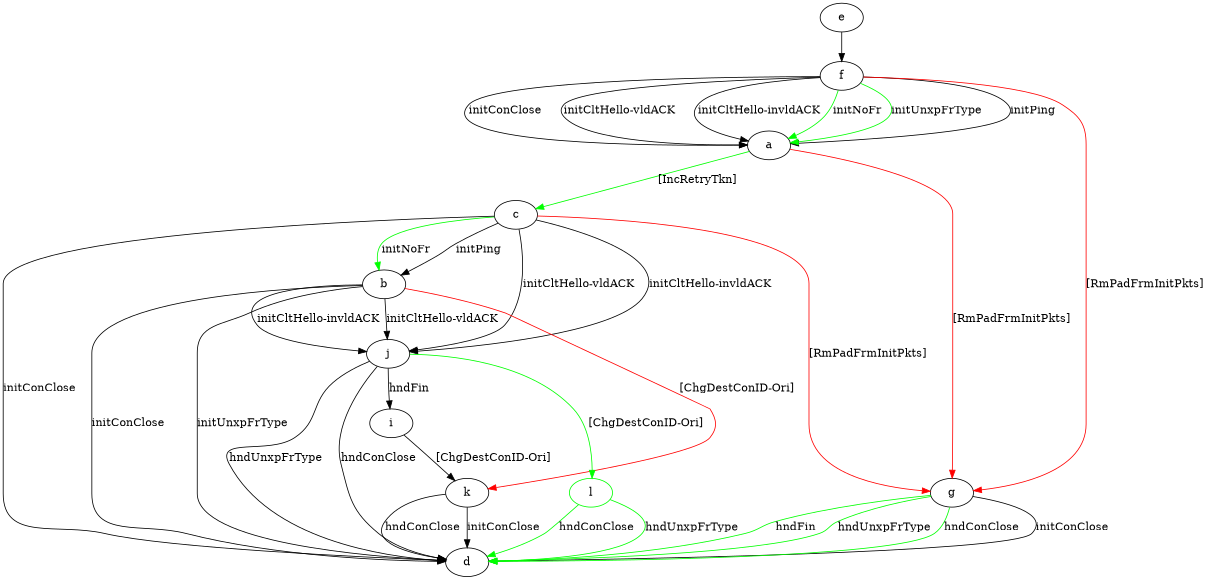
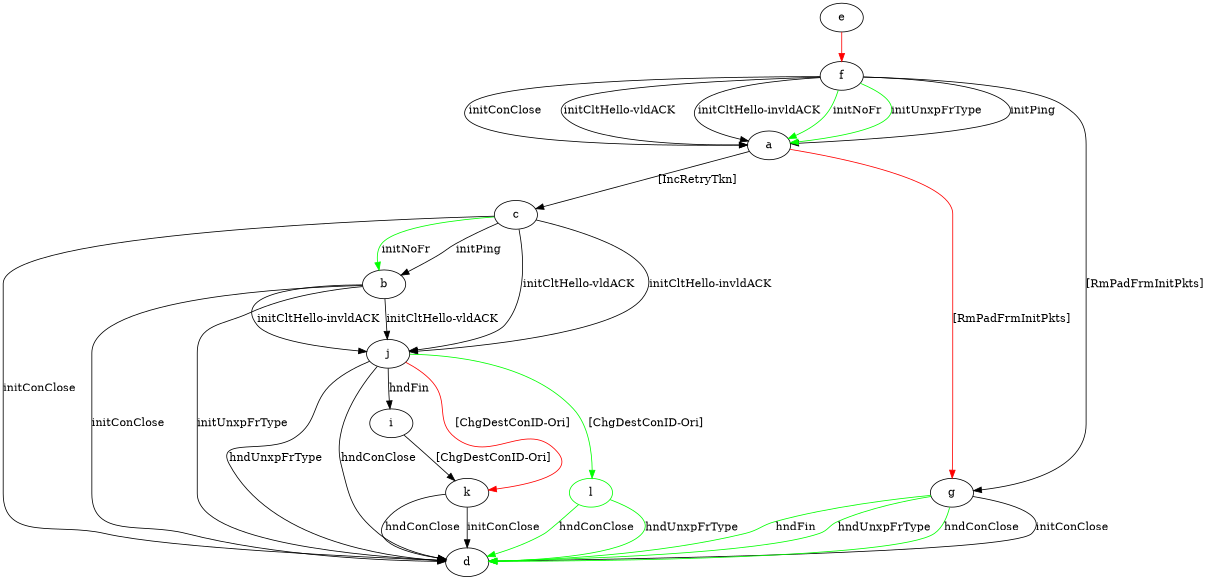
edge "e" -> "f": color black -> red
edge "a" -> "c": color green -> black
edge "f" -> "g": color red -> black
edge "c" -> "g": removed, label "[RmPadFrmInitPkts]"
edge "b" -> "k": now "j" -> "k"
